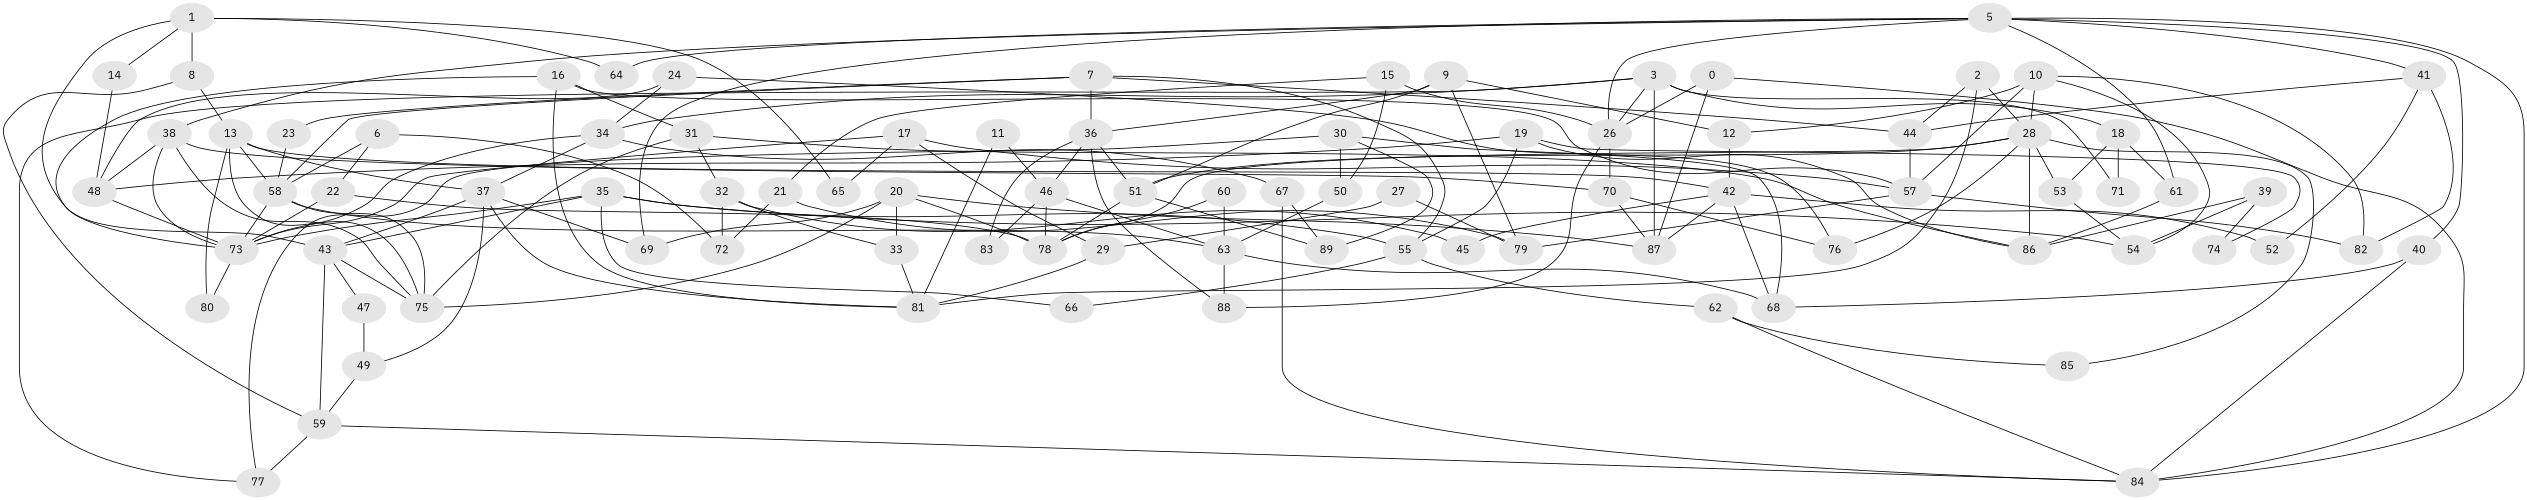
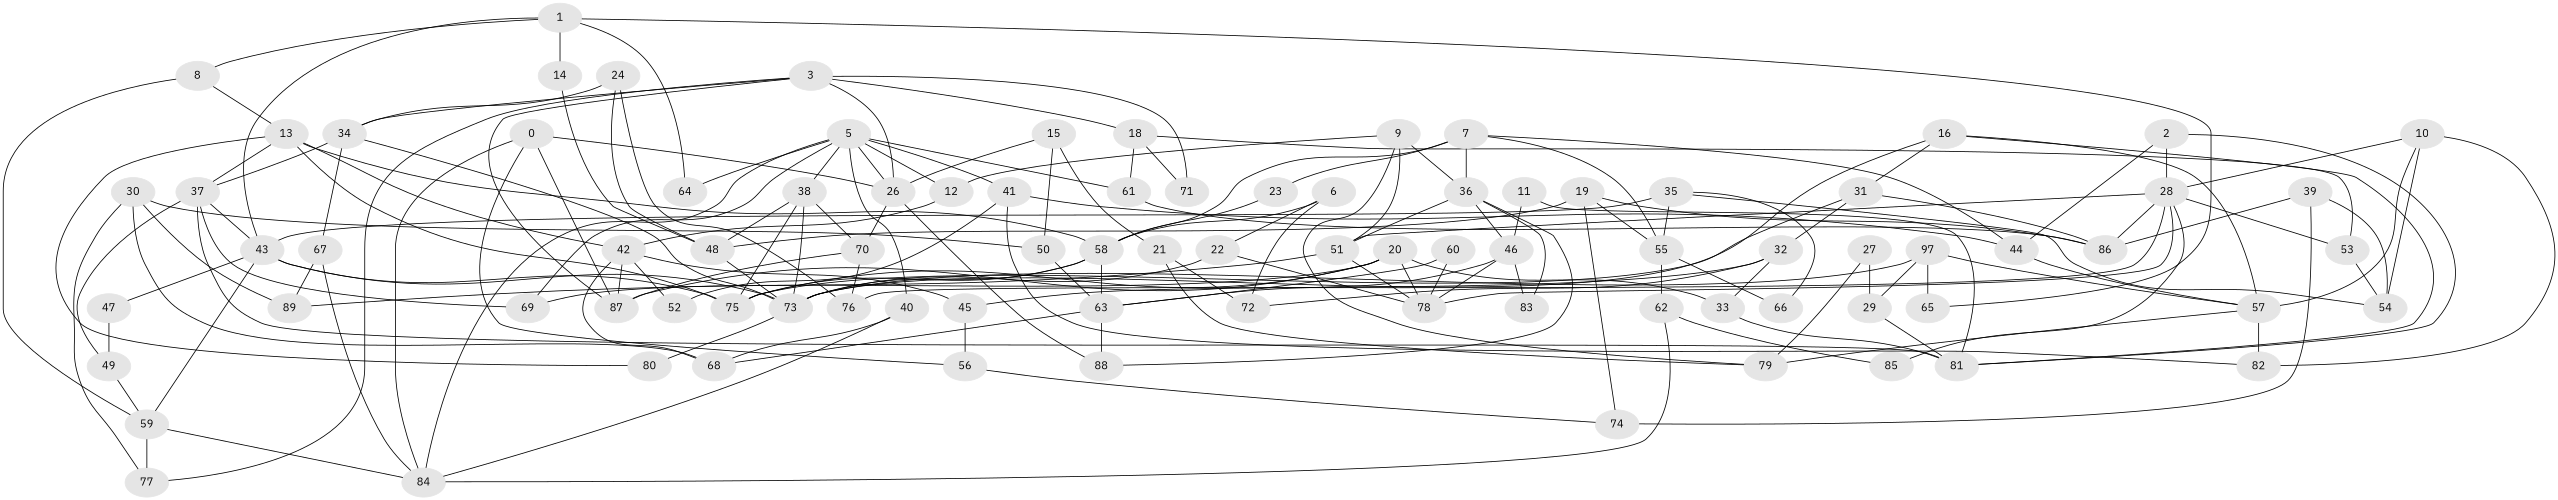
edge "10" -- "12": now "5" -- "12"
node "17": label "17" -> "97"
edge "35" -- "73": now "43" -- "73"
node "56": added
